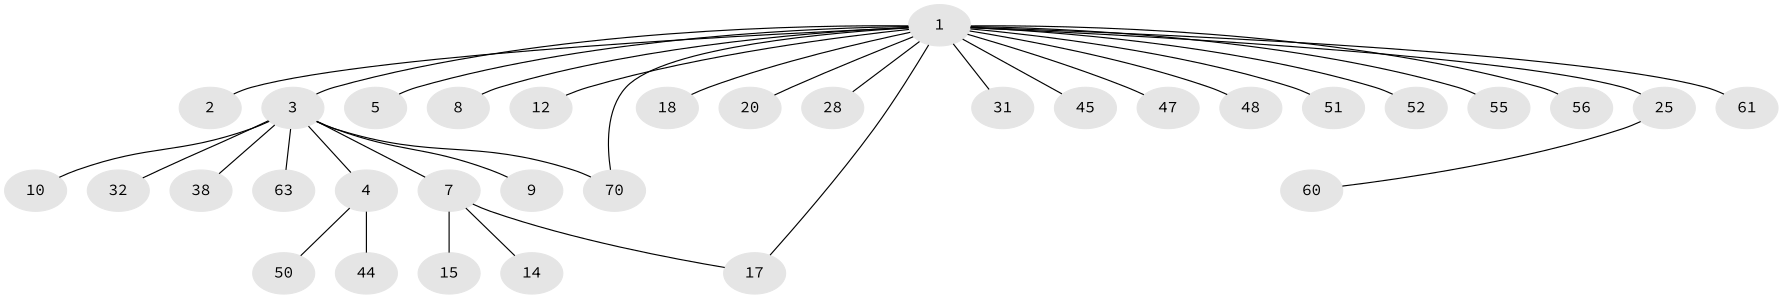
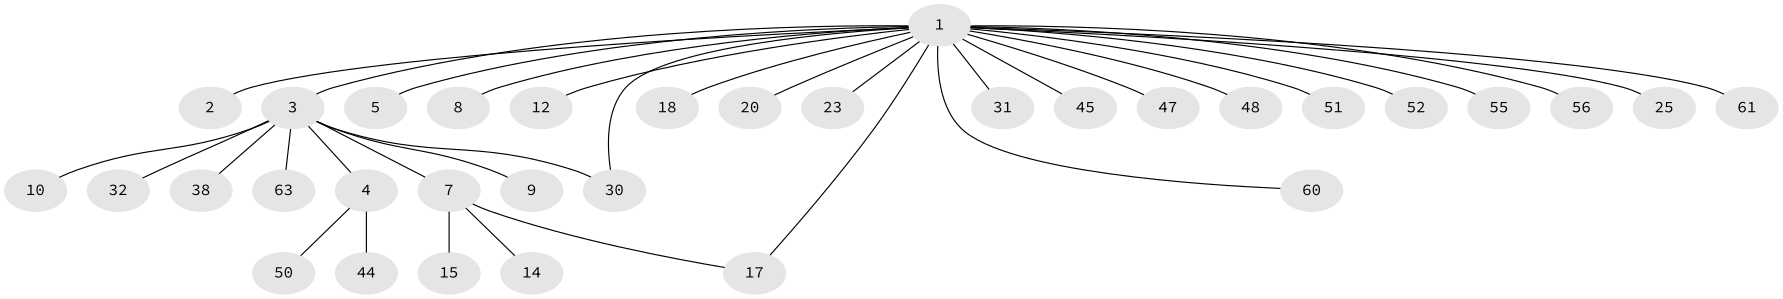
node "28": label "28" -> "23"
edge "25" -- "60": now "1" -- "60"
node "70": label "70" -> "30"
